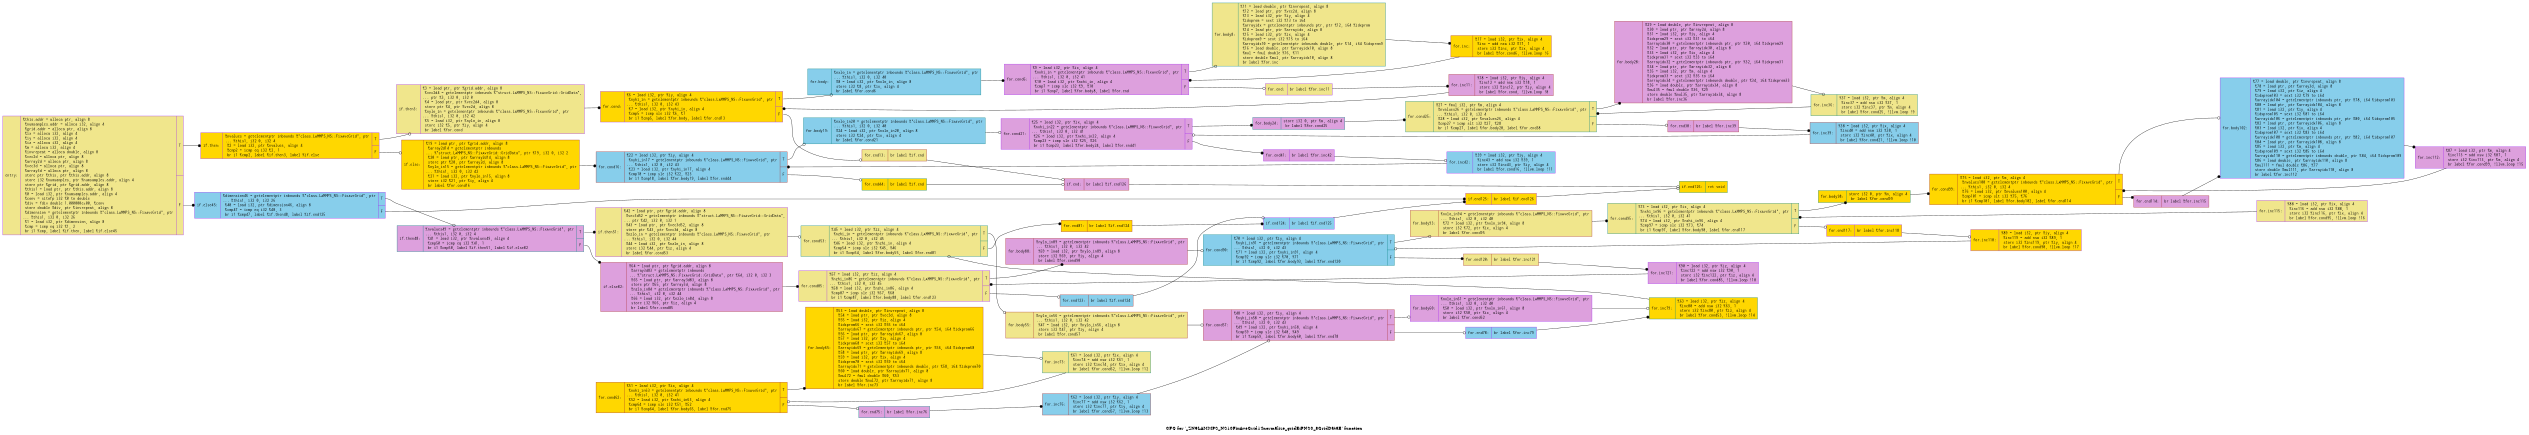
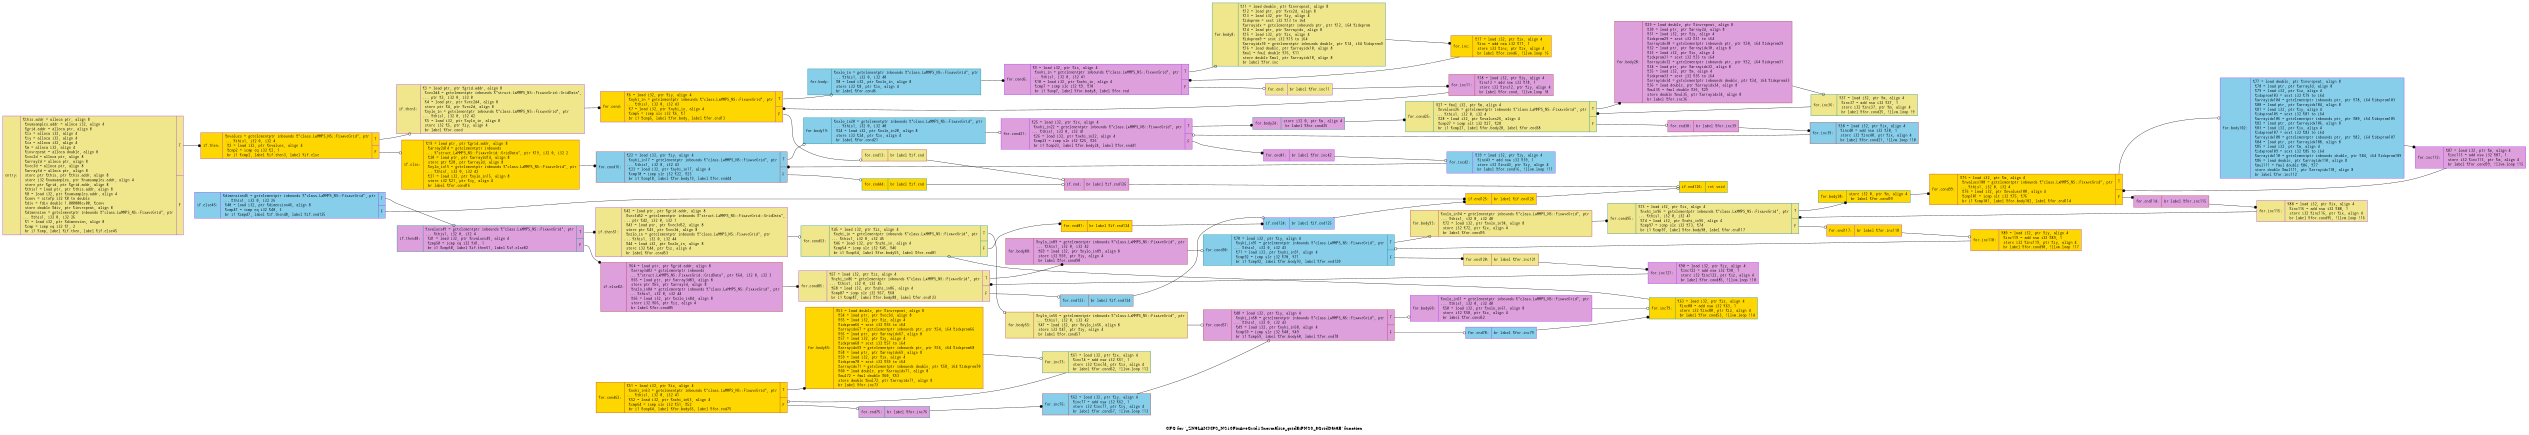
edge "for.end114:" -> "for.body102:": now "for.end114:" -> "for.inc115:"
edge "entry:" -> "if.else45:": removed
